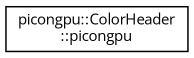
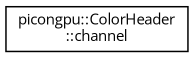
node "picongpu::ColorHeader ::picongpu": label "picongpu::ColorHeader ::picongpu" -> "picongpu::ColorHeader ::channel"
